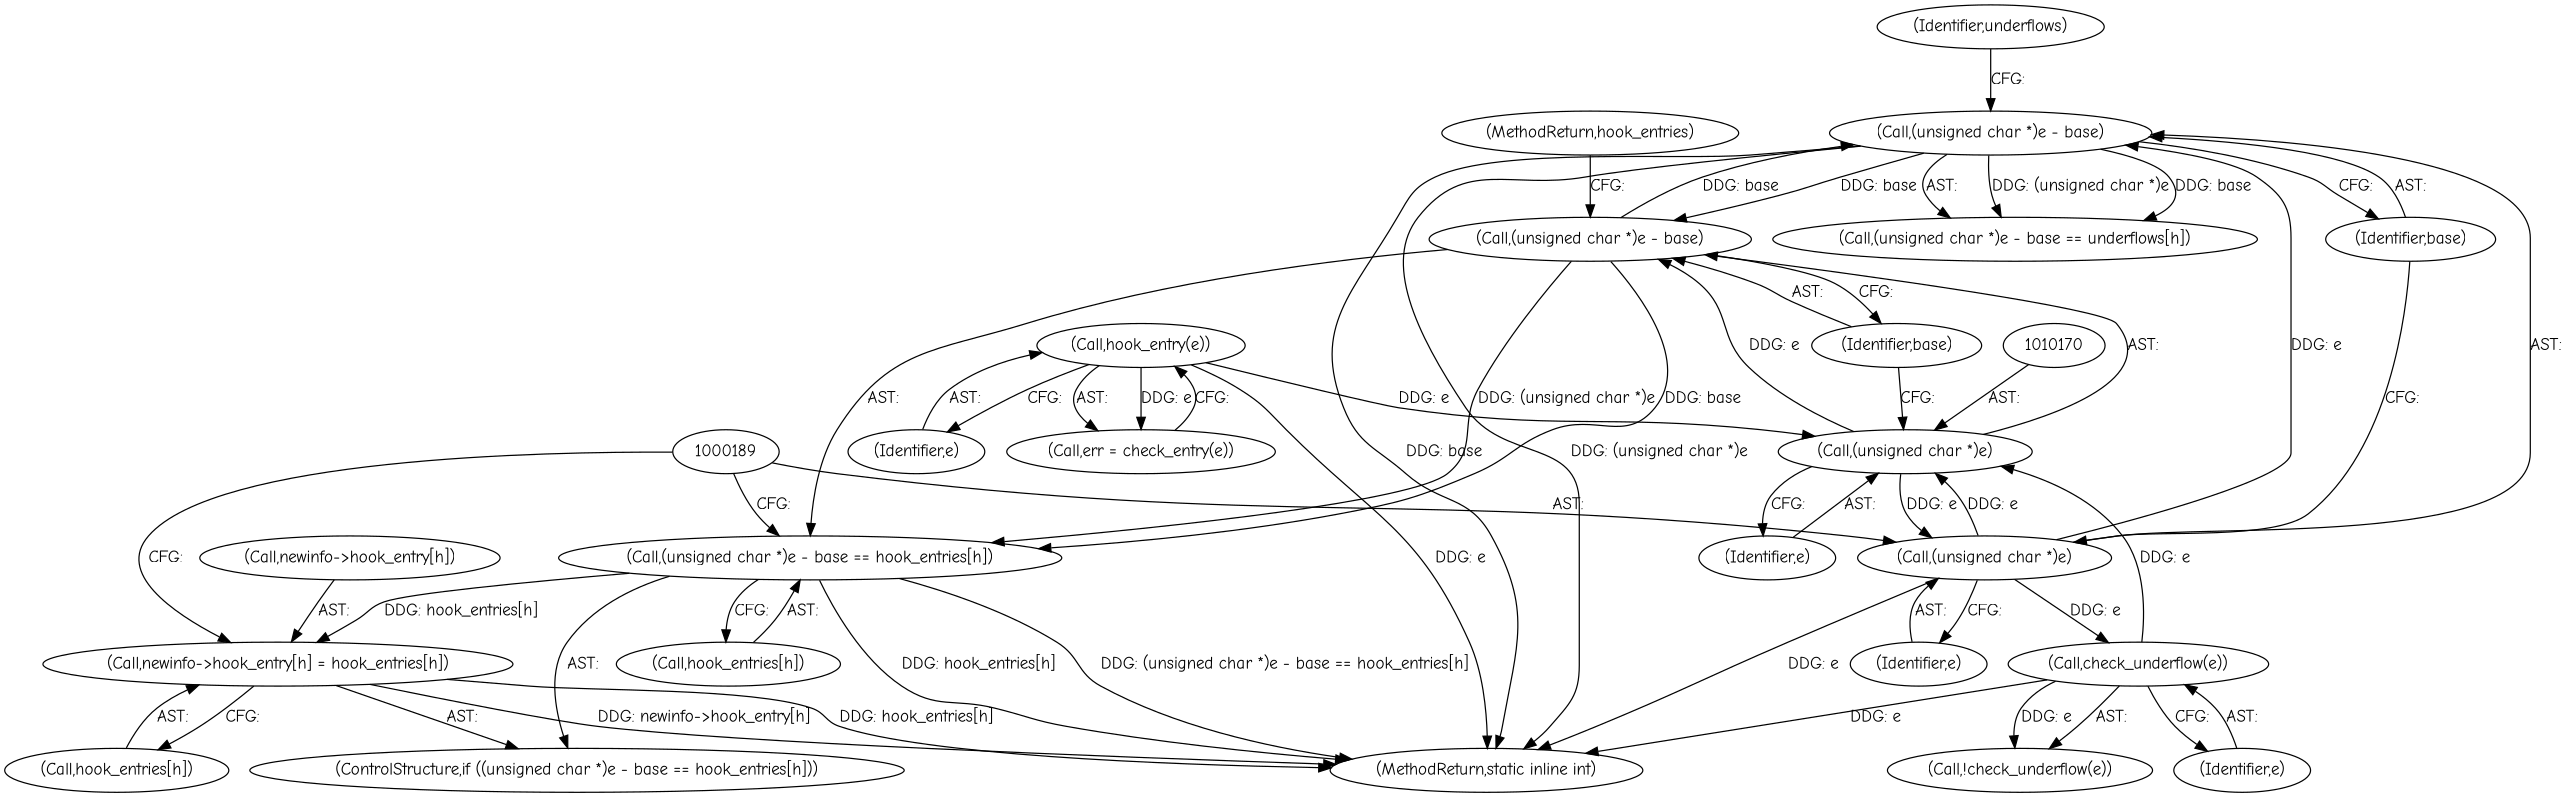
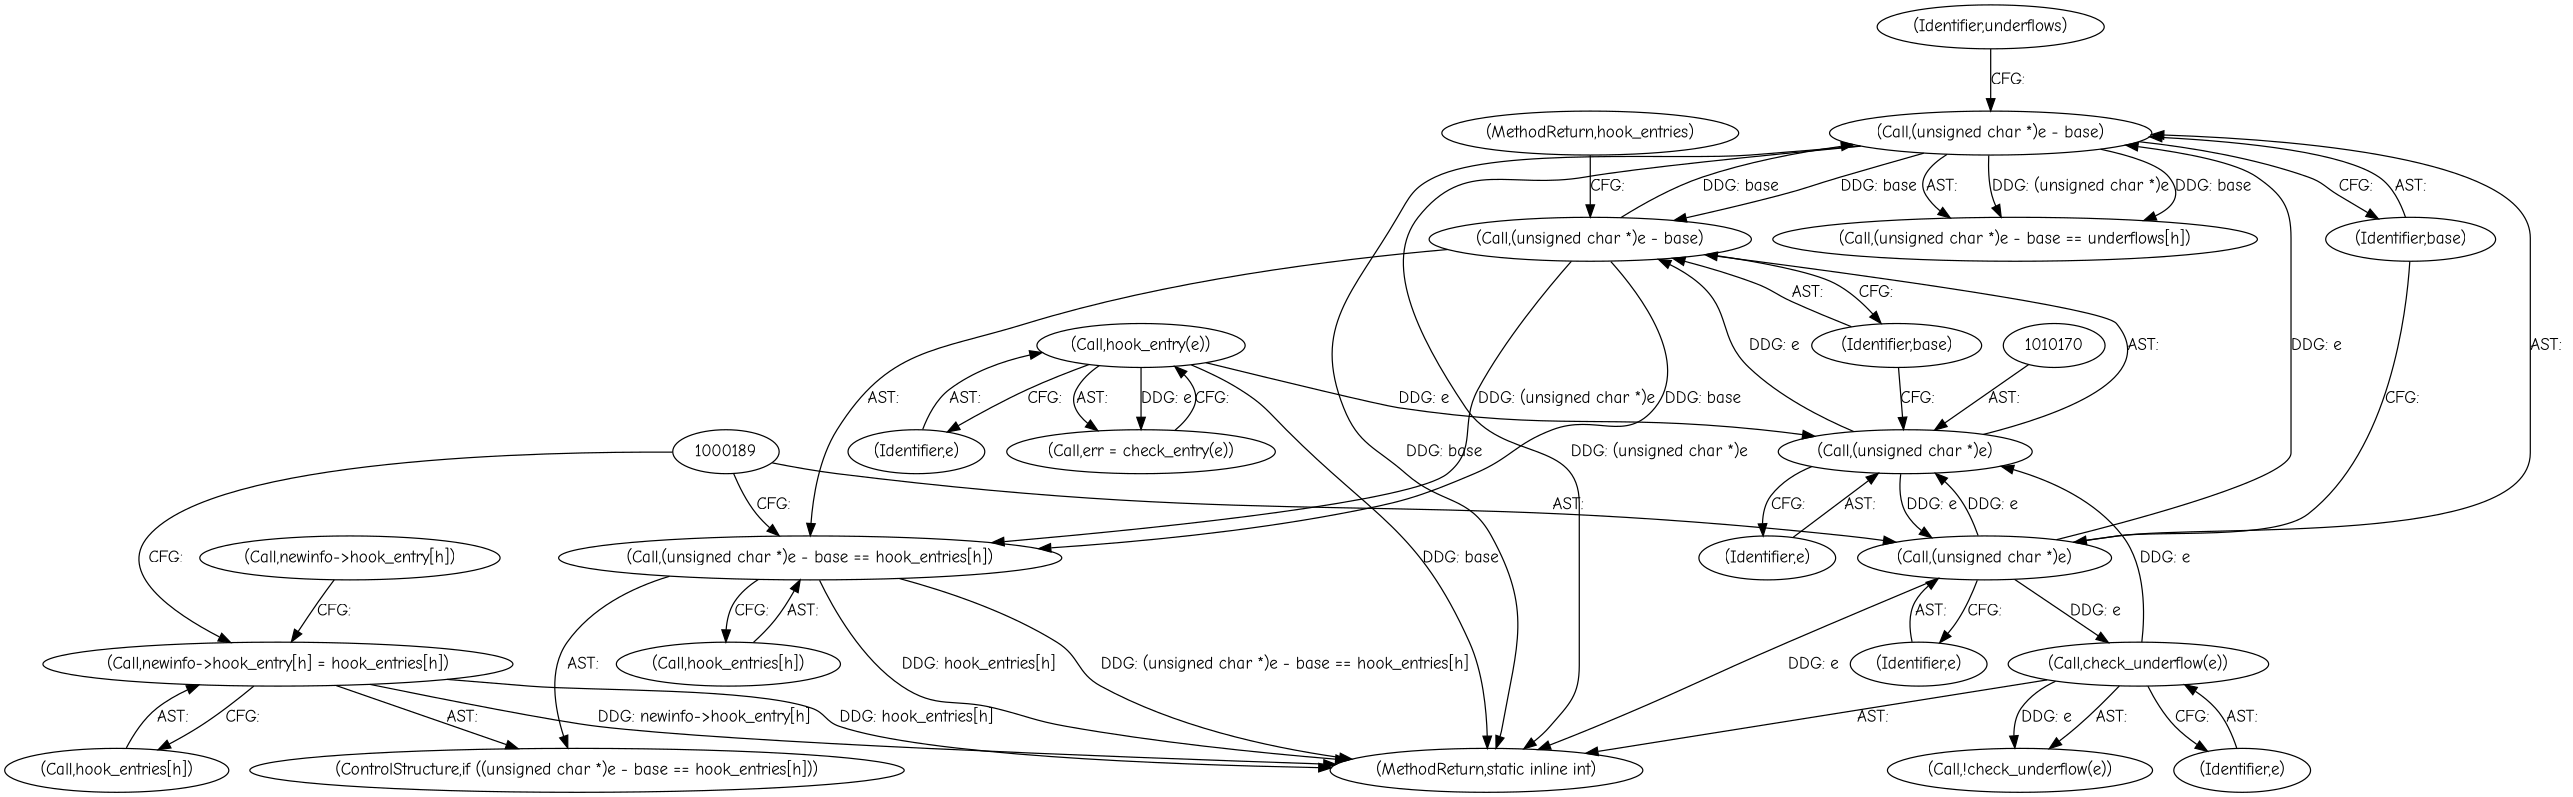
edge "(Call,hook_entry(e))" -> "(MethodReturn,static inline int)": label "DDG: e" -> "DDG: base"
edge "(Call,(unsigned char *)e - base == hook_entries[h])" -> "(Call,newinfo->hook_entry[h] = hook_entries[h])": removed, label "DDG: hook_entries[h]"
edge "(Call,newinfo->hook_entry[h])" -> "(Call,newinfo->hook_entry[h] = hook_entries[h])": label "AST: " -> "CFG: "
edge "(Call,check_underflow(e))" -> "(MethodReturn,static inline int)": label "DDG: e" -> "AST: "
